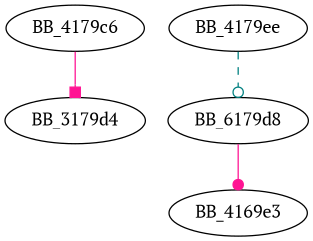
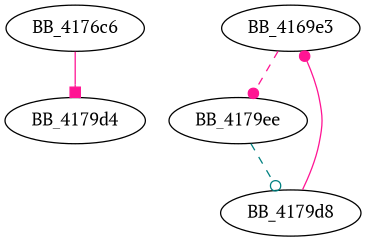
node "BB_4179c6": label "BB_4179c6" -> "BB_4176c6"
edge "BB_4169e3" -> "BB_4179ee": added
node "BB_3179d4": label "BB_3179d4" -> "BB_4179d4"
node "BB_6179d8": label "BB_6179d8" -> "BB_4179d8"
